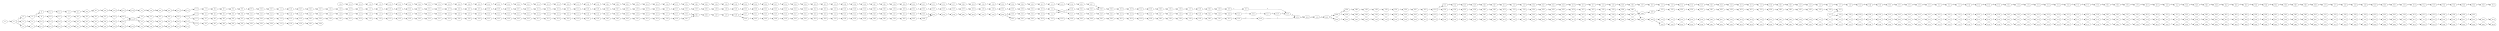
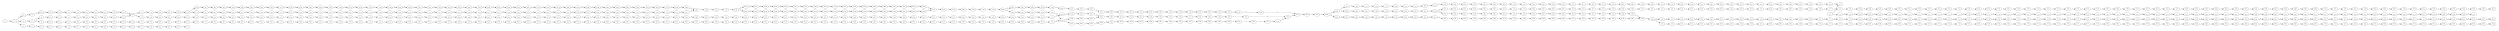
node "S132": added
